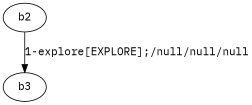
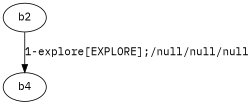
node "b3": label "b3" -> "b4"
